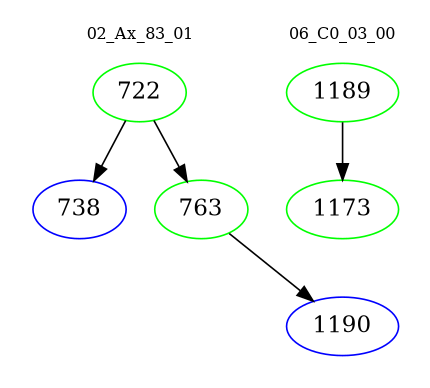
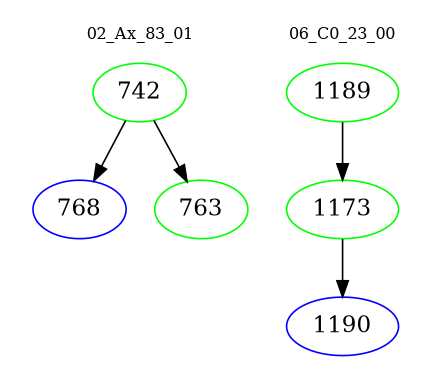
cluster "06_C0_03_00": label "06_C0_03_00" -> "06_C0_23_00"
node "722": label "722" -> "742"
node "738": label "738" -> "768"
edge "763" -> "1190": now "1173" -> "1190"
